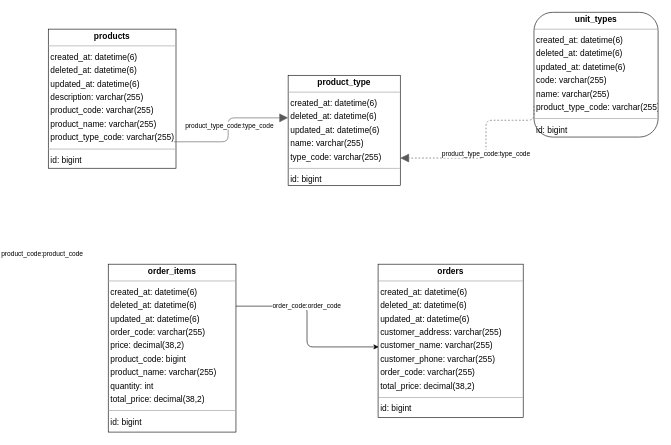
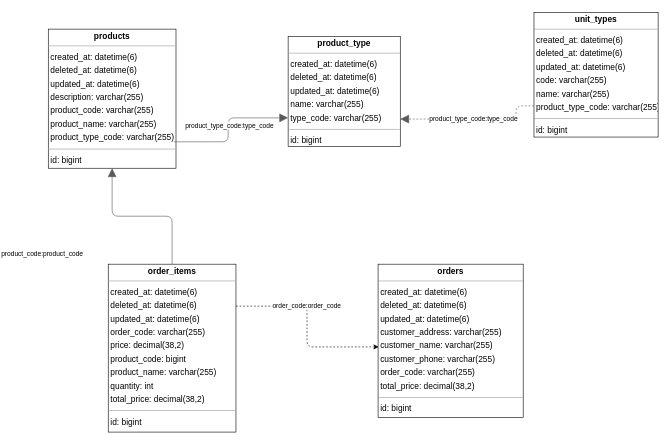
node "unit_types created_at: datetime(6) deleted_at: datetime(6) updated_at: datetime(6) code: varchar(255) name: varchar(255) product_type_code: varchar(255) id: bigint": shape rounded rectangle -> rectangle
node "product_type created_at: datetime(6) deleted_at: datetime(6) updated_at: datetime(6) name: varchar(255) type_code: varchar(255) id: bigint": moved (344, 131) -> (344, 92)
edge "order_items created_at: datetime(6) deleted_at: datetime(6) updated_at: datetime(6) order_code: varchar(255) price: decimal(38,2) product_code: bigint product_name: varchar(255) quantity: int total_price: decimal(38,2) id: bigint" -> "products created_at: datetime(6) deleted_at: datetime(6) updated_at: datetime(6) description: varchar(255) product_code: varchar(255) product_name: varchar(255) product_type_code: varchar(255) id: bigint": added
edge "order_items created_at: datetime(6) deleted_at: datetime(6) updated_at: datetime(6) order_code: varchar(255) price: decimal(38,2) product_code: bigint product_name: varchar(255) quantity: int total_price: decimal(38,2) id: bigint" -> "orders created_at: datetime(6) deleted_at: datetime(6) updated_at: datetime(6) customer_address: varchar(255) customer_name: varchar(255) customer_phone: varchar(255) order_code: varchar(255) total_price: decimal(38,2) id: bigint": style solid -> dashed
